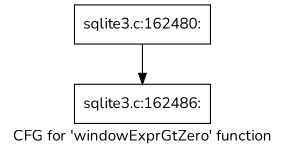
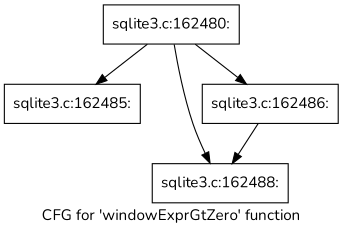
node "sqlite3.c:162485:": added
node "sqlite3.c:162488:": added
